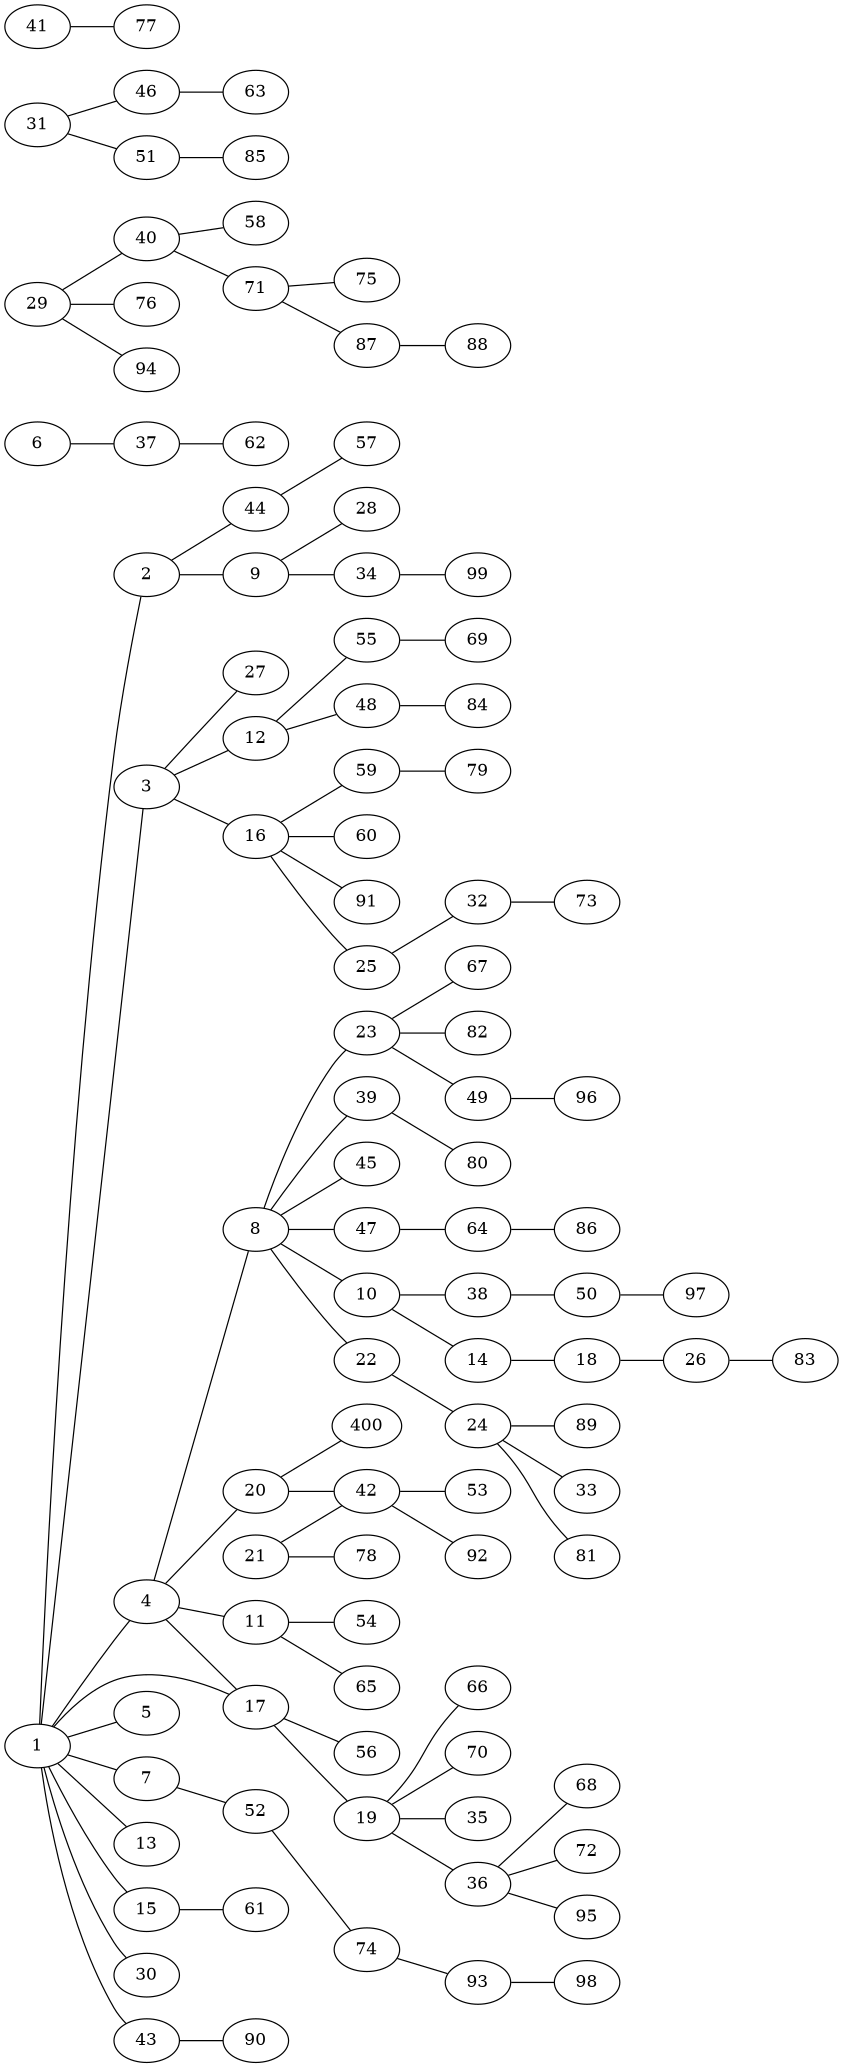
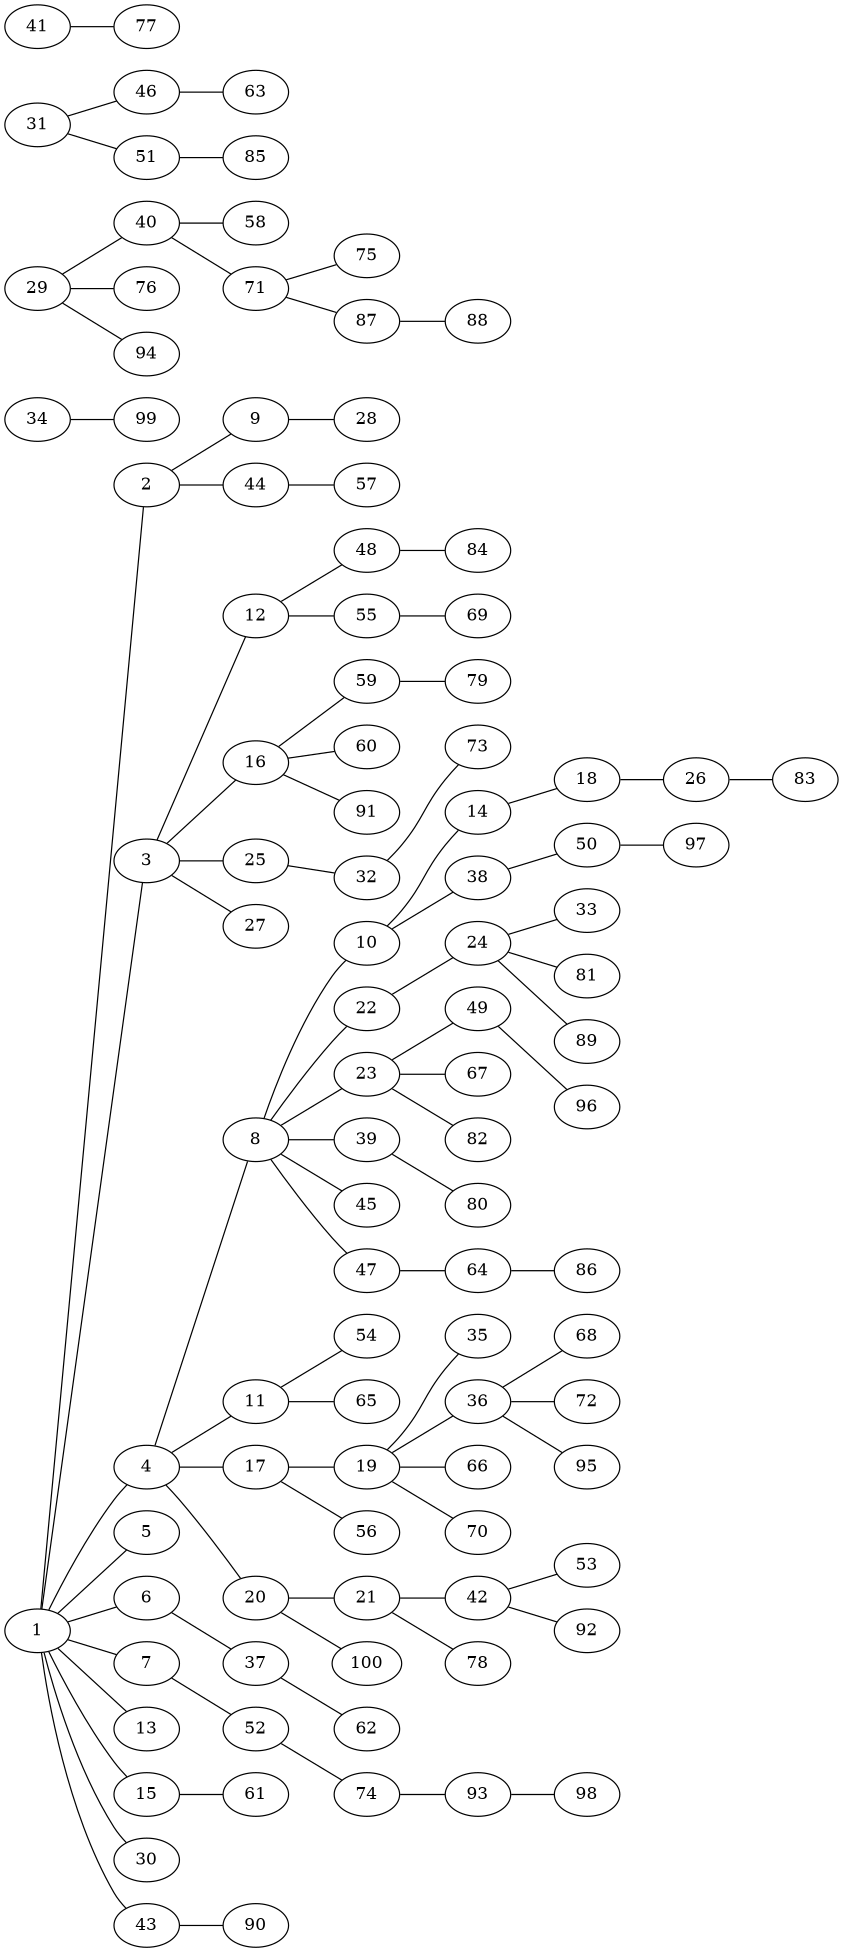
edge "9" -- "34": removed
edge "16" -- "25": now "3" -- "25"
node "400": label "400" -> "100"
edge "20" -- "42": now "20" -- "21"
edge "17" -- "1": now "6" -- "1"
